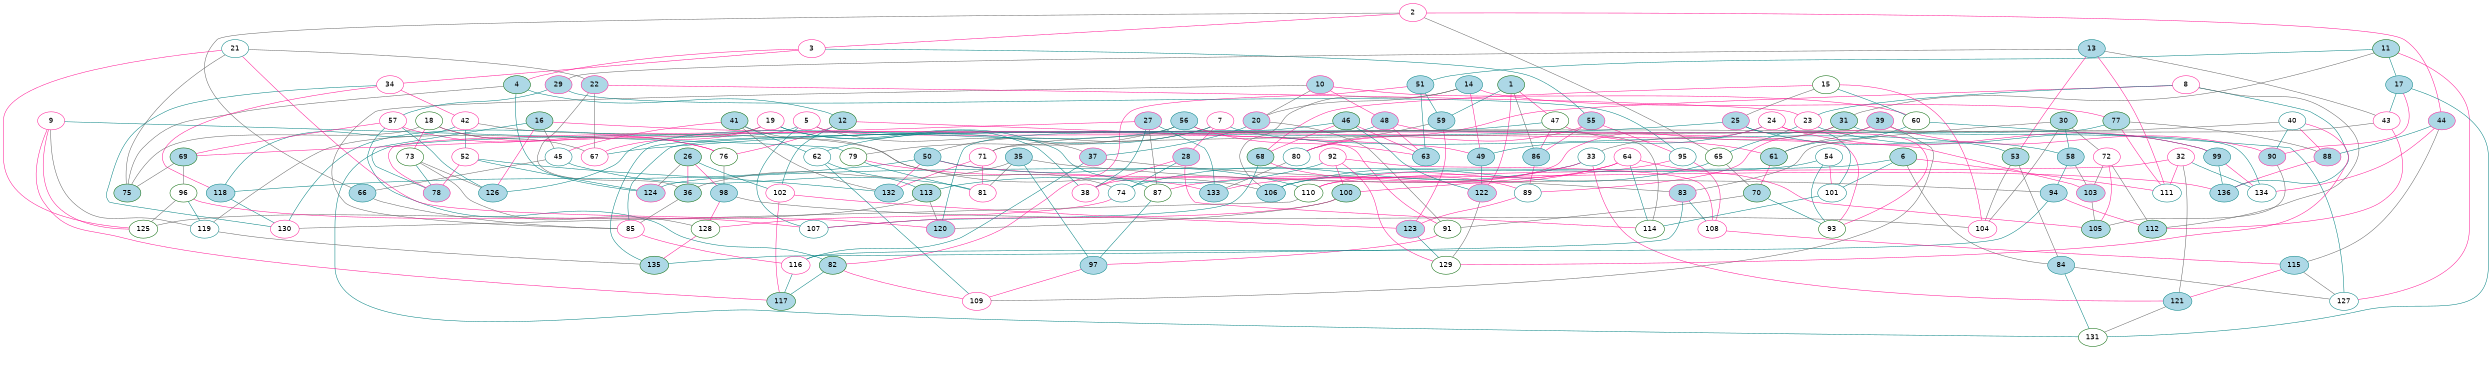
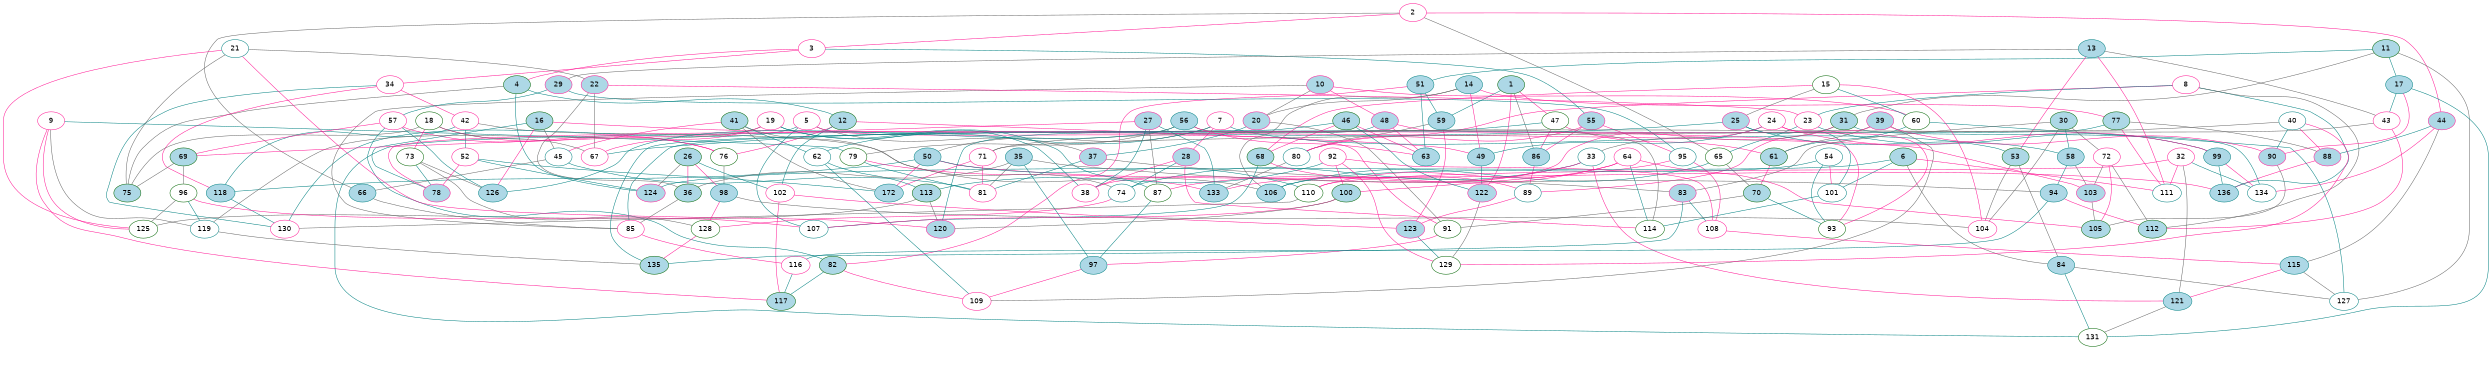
node "132": label "132" -> "172"
edge "11" -- "127": color deeppink -> gray40
edge "37" -- "116": now "37" -- "81"
